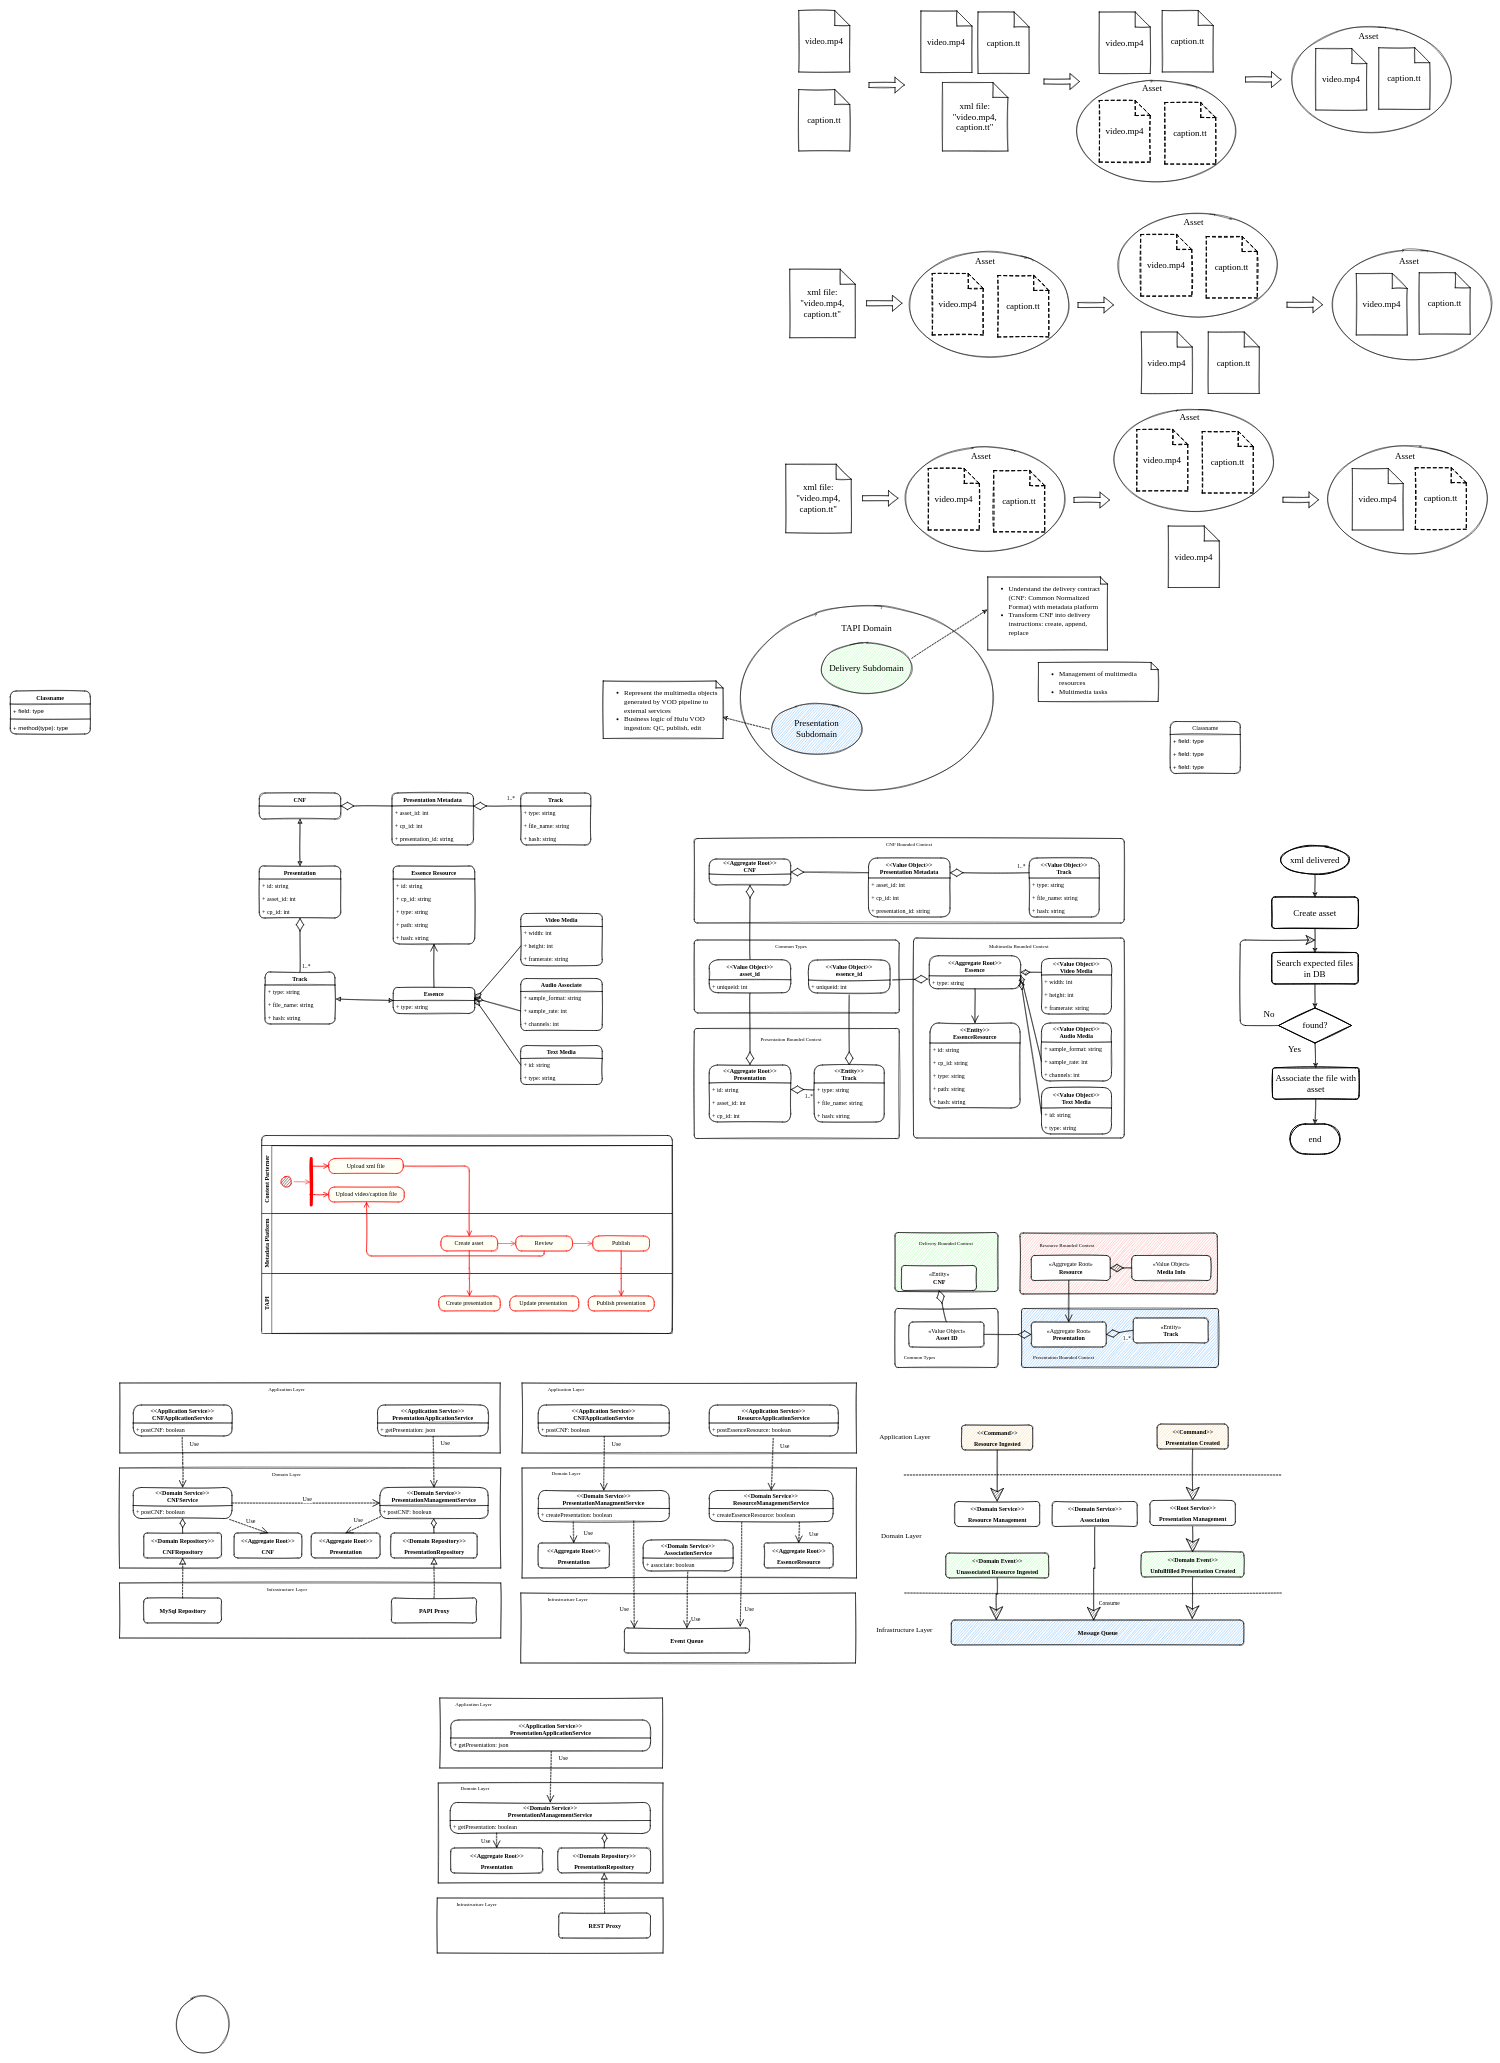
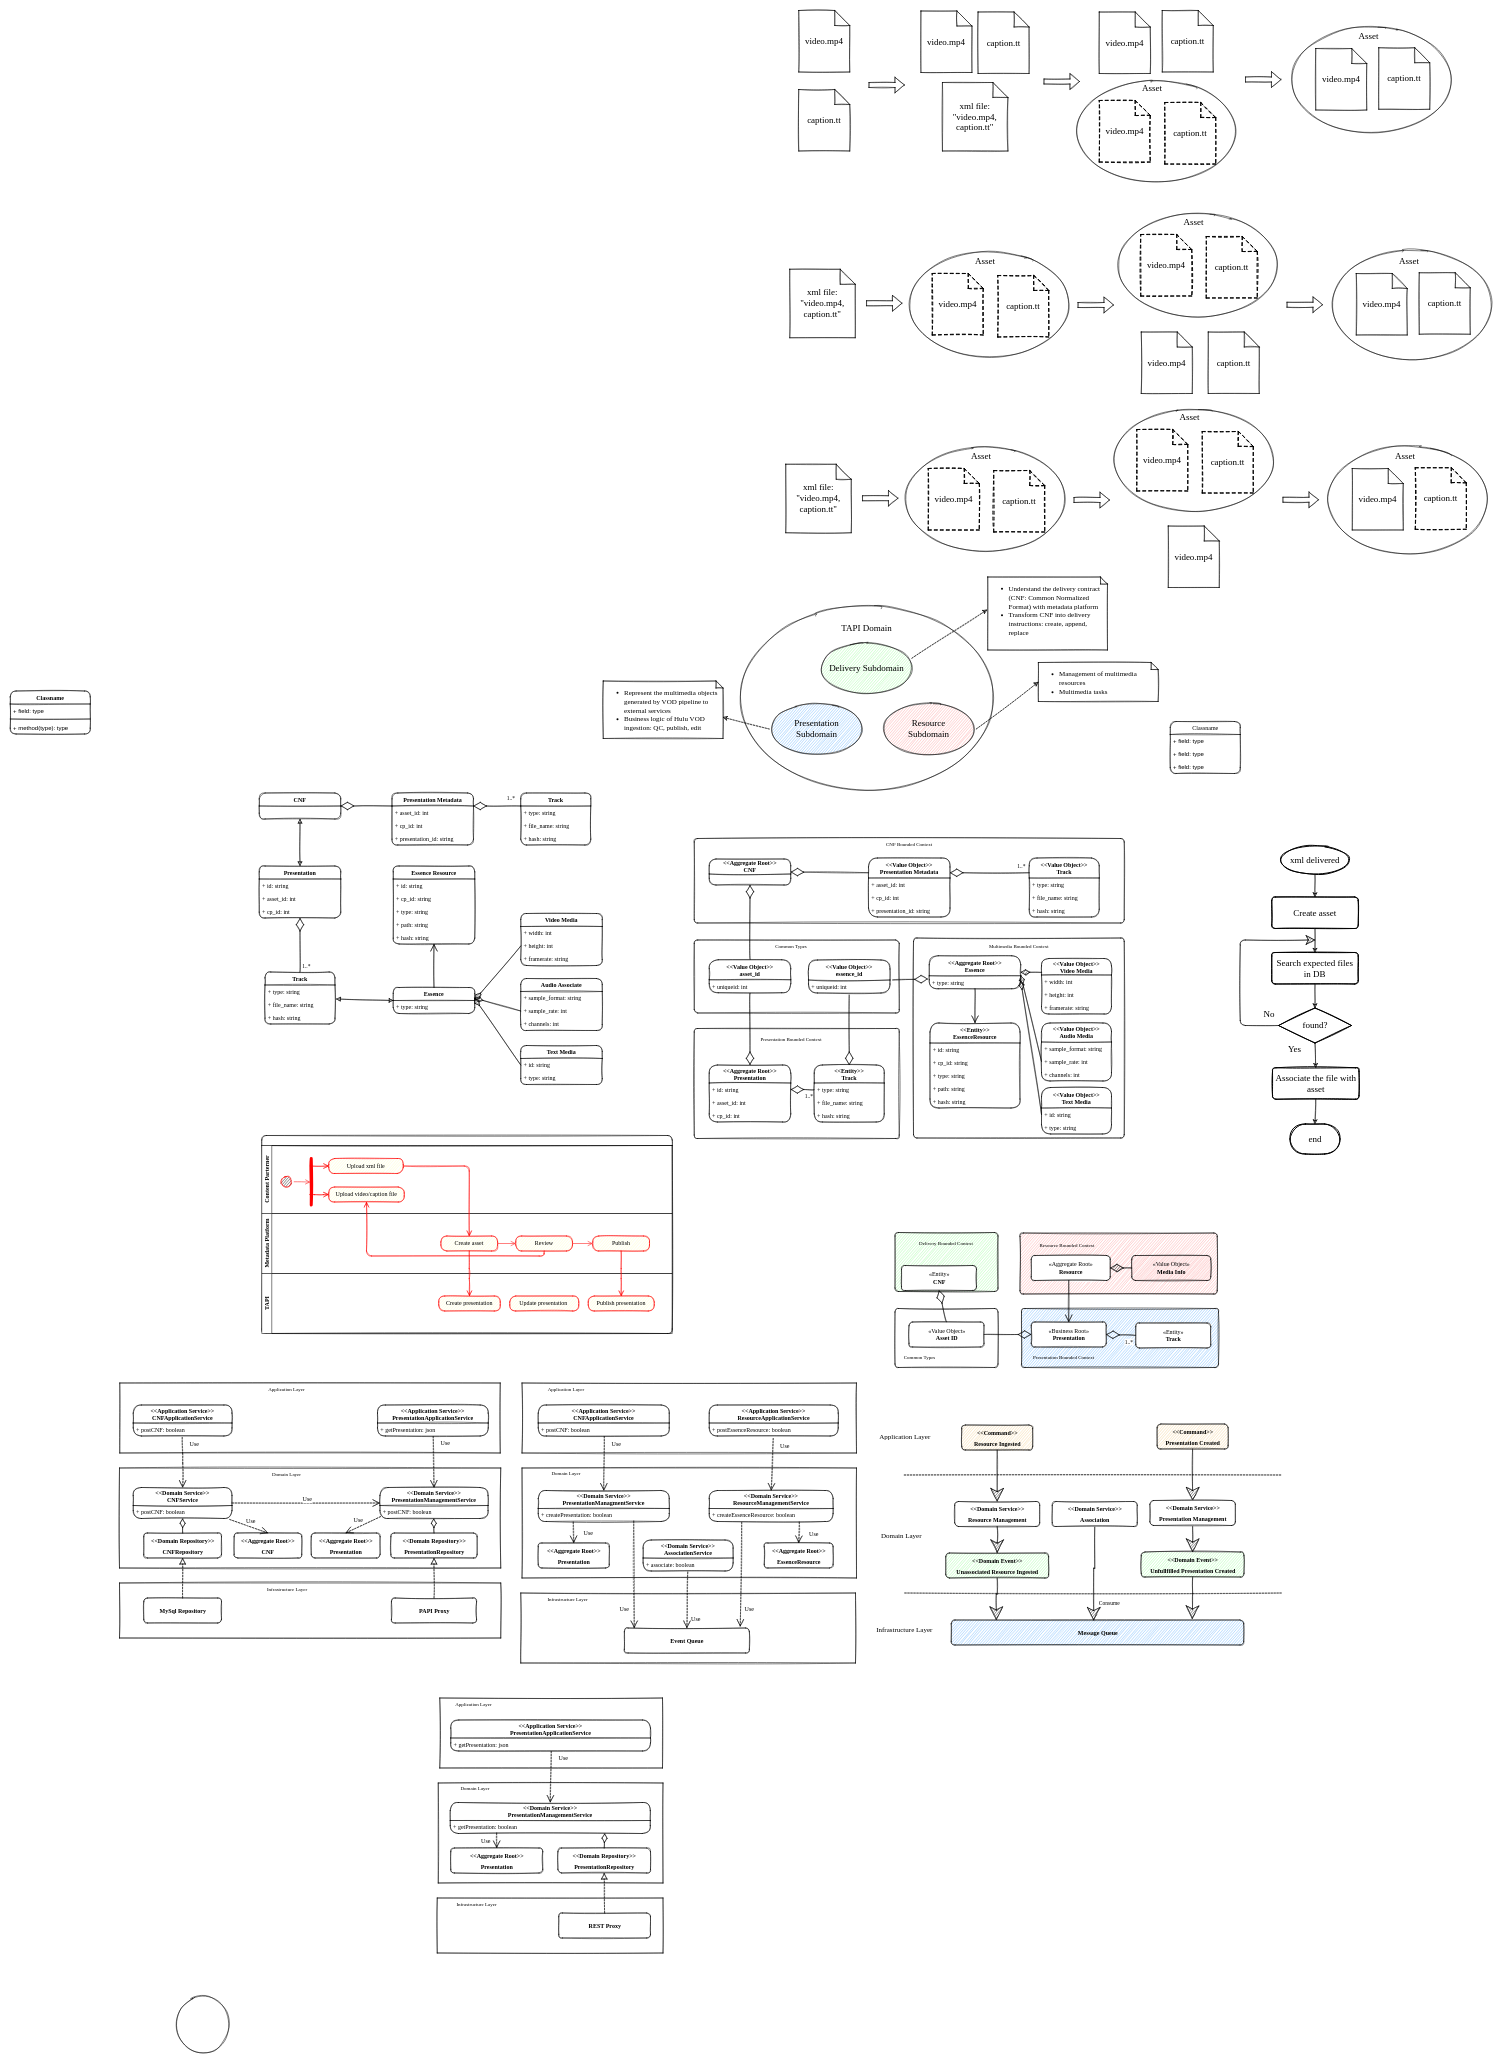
edge "Resource Subdomain" -> "Management of multimedia resources Multimedia tasks": added
node "Resource Subdomain": added
node "«Value Object» Media Info": fillcolor #ffffff -> #f8cecc
node "«Entity» Track": moved (1171, 1330) -> (1173, 1335)
node "«Aggregate Root» Presentation": label "«Aggregate Root» Presentation" -> "«Business Root» Presentation"
node "<<Root Service>>Presentation Management": label "<<Root Service>>Presentation Management" -> "<<Domain Service>>Presentation Management"
edge "<<Domain Service>>Resource Management" -> "<<Domain Event>>Unassociated Resource Ingested": added
